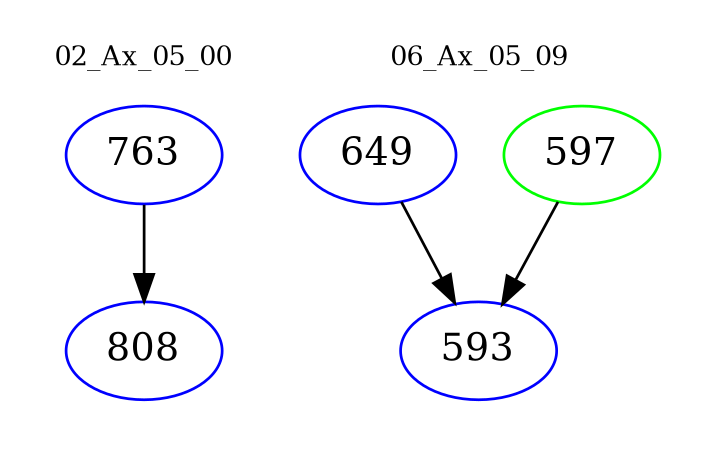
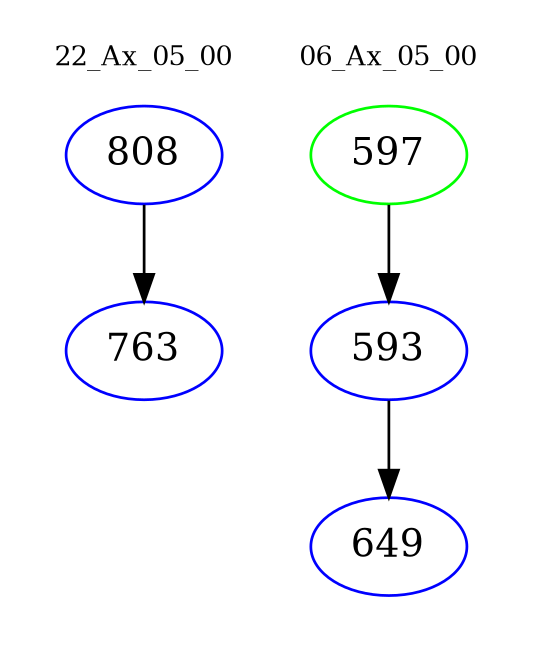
cluster "02_Ax_05_00": label "02_Ax_05_00" -> "22_Ax_05_00"
cluster "06_Ax_05_09": label "06_Ax_05_09" -> "06_Ax_05_00"
edge "763" -> "808": reversed
edge "649" -> "593": reversed
